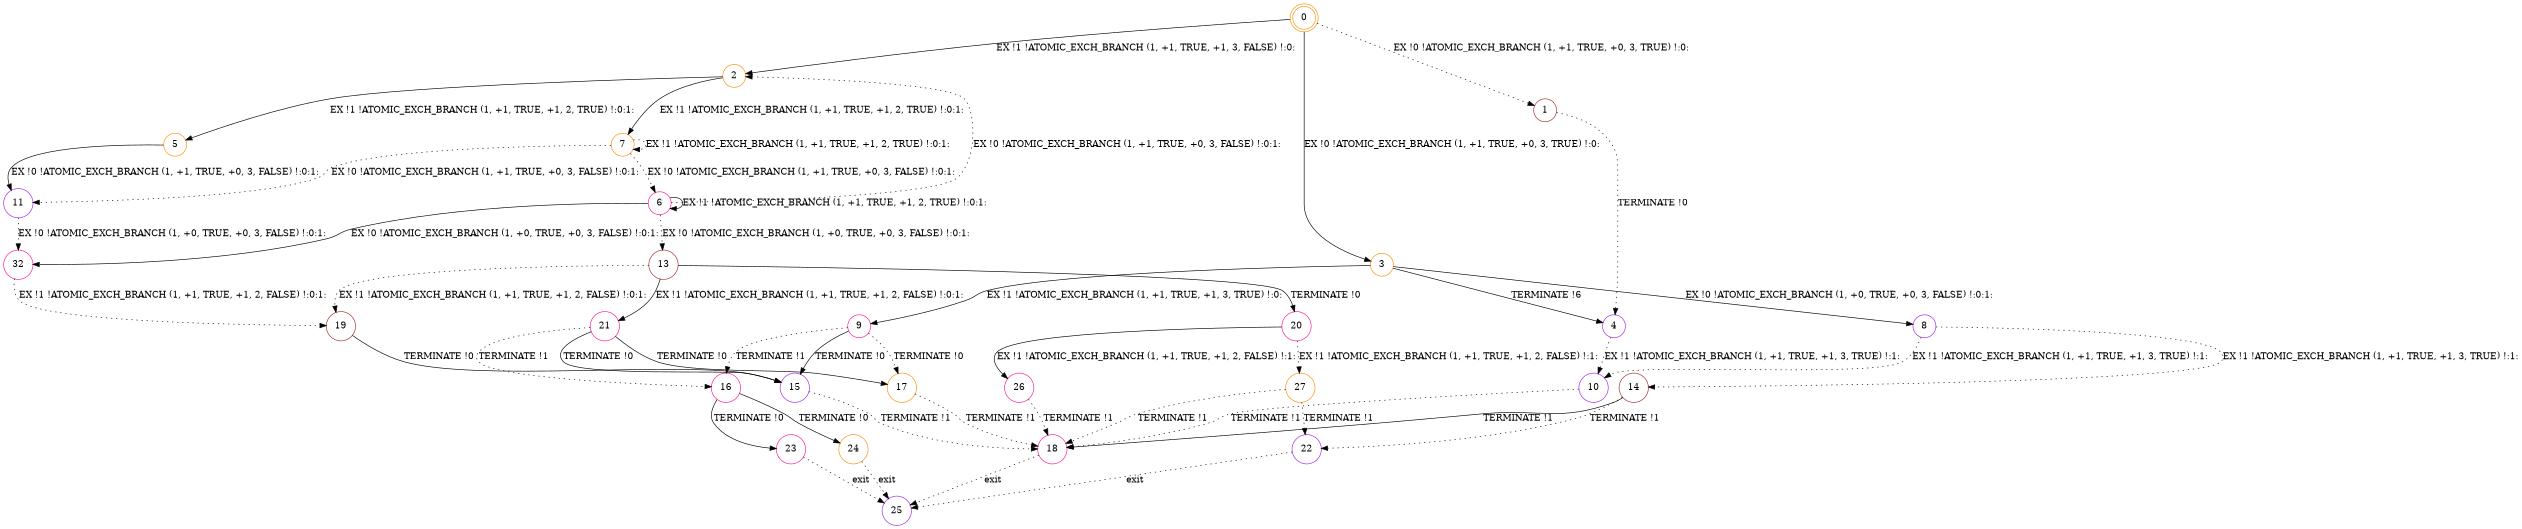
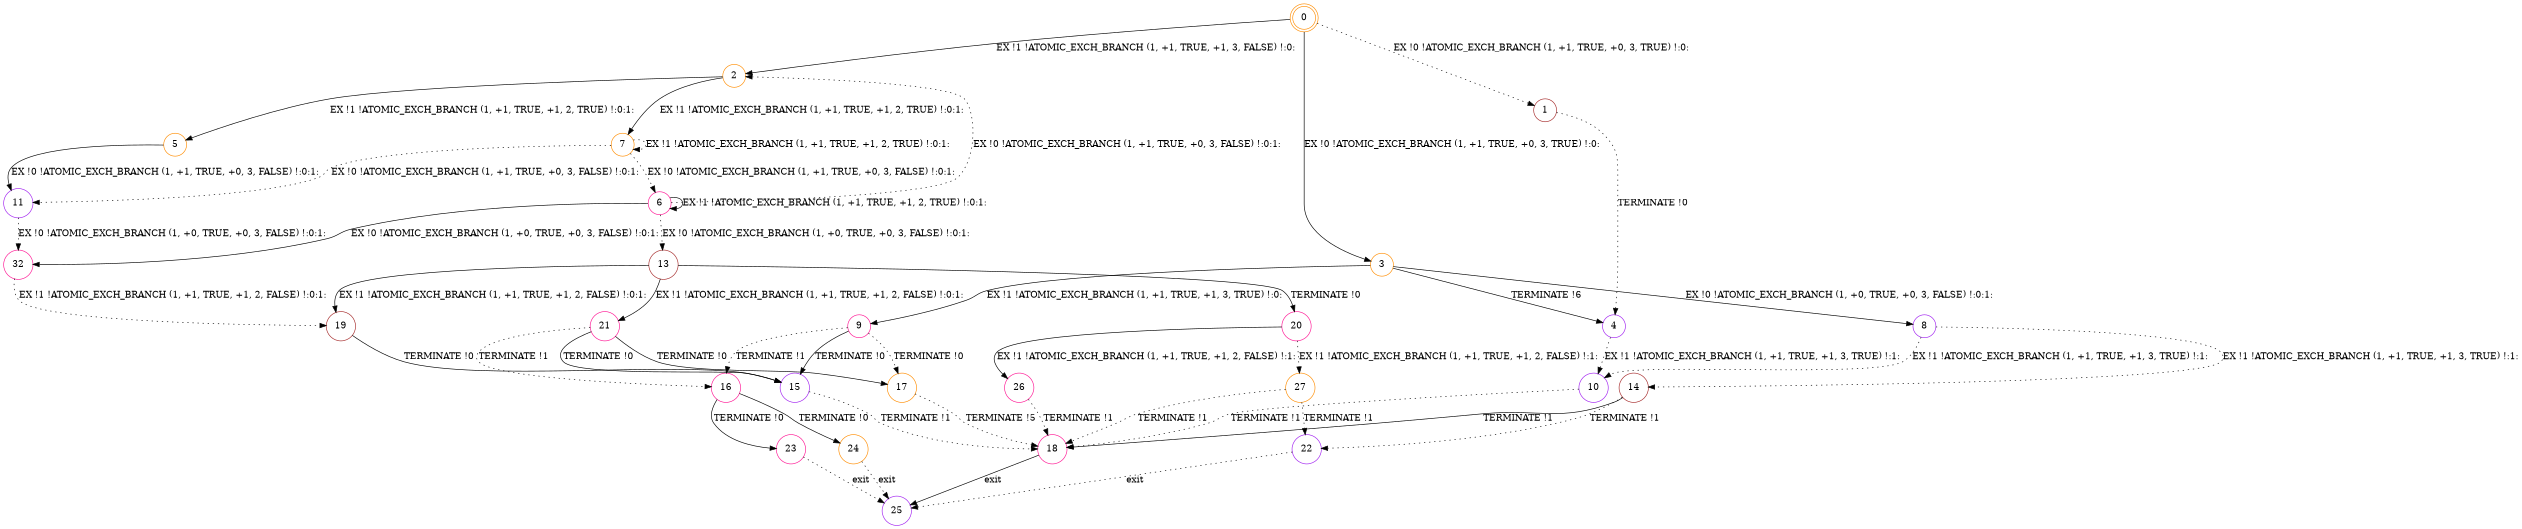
edge "13" -> "19": style dotted -> solid
edge "17" -> "18": label "TERMINATE !1" -> "TERMINATE !5"
edge "18" -> "25": style dotted -> solid
